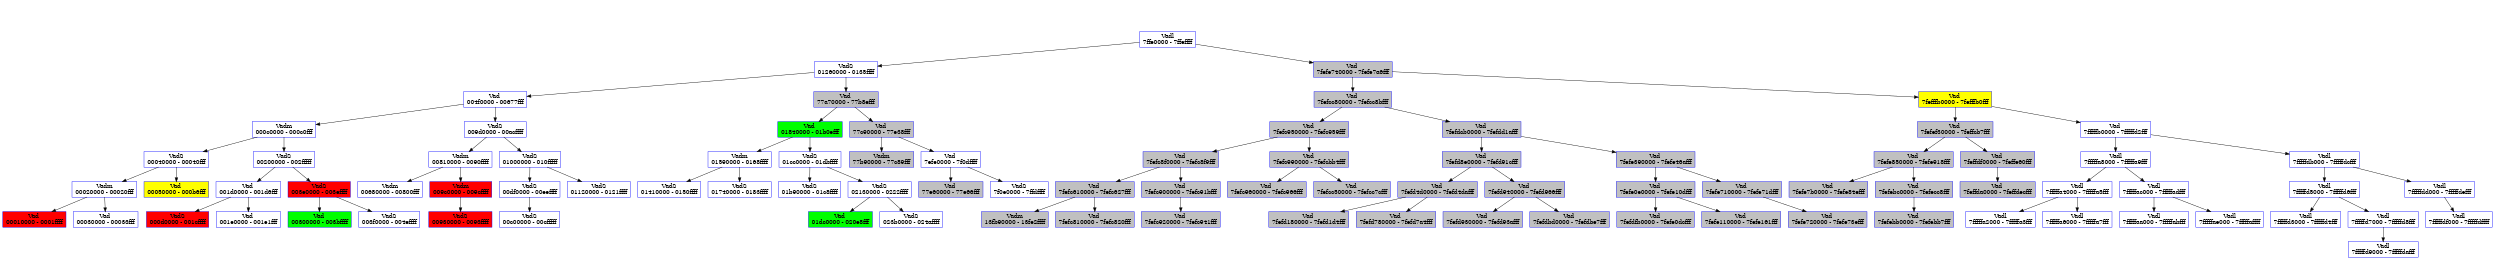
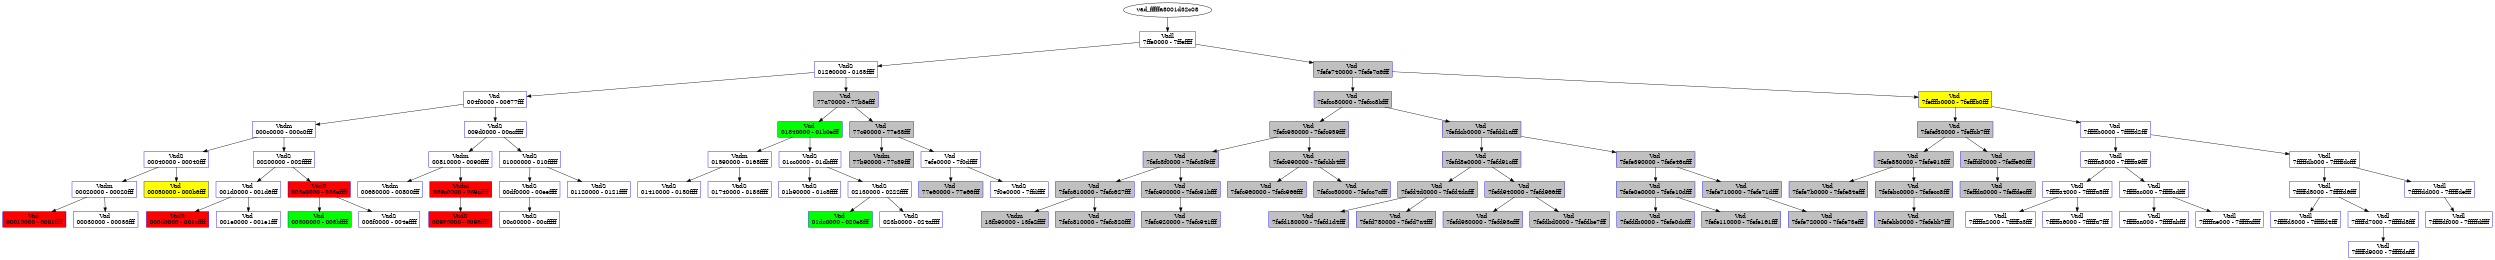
node "vad_fffffa8001d32c08": added
